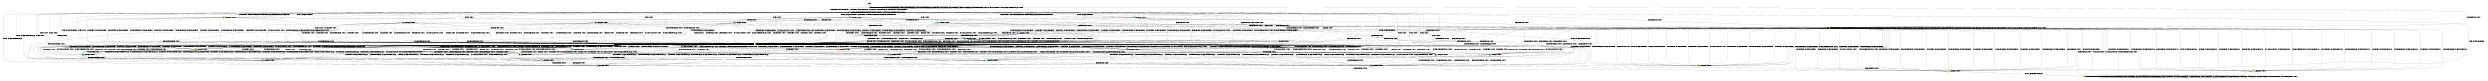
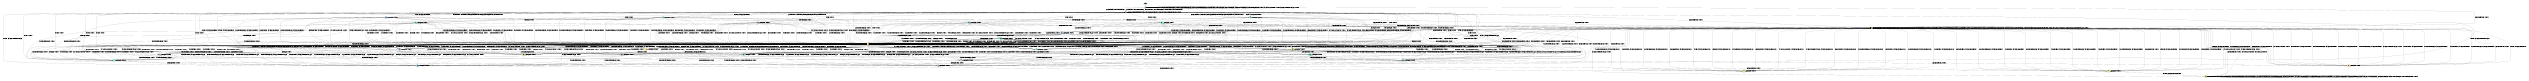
edge "s11" -> "s1": now "s29" -> "s1"
node "s16": fillcolor khaki -> lightblue
edge "s21" -> "s8": label "EMPTY_CERTIFICATE / TIMEOUT" -> "CERTIFICATE_VERIFY / Alert(FATAL,BAD_RECORD_MAC)"
